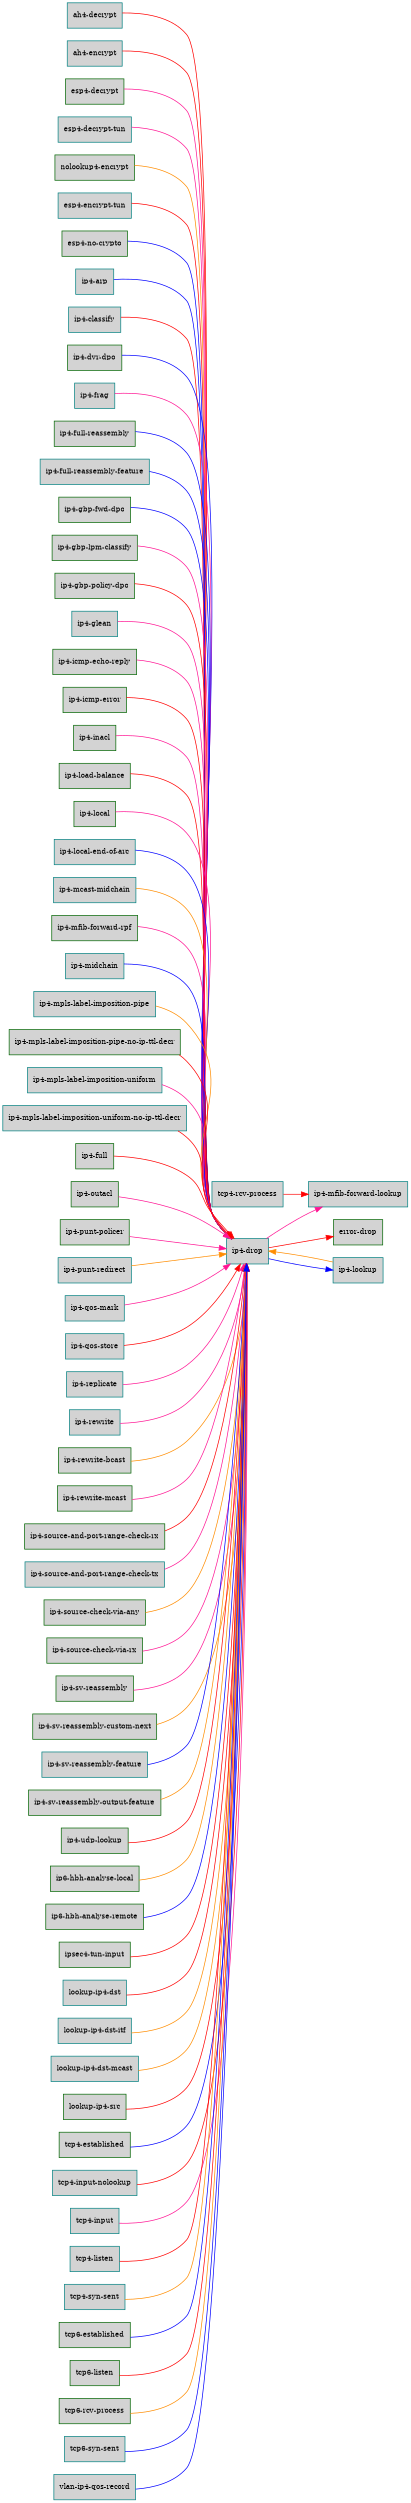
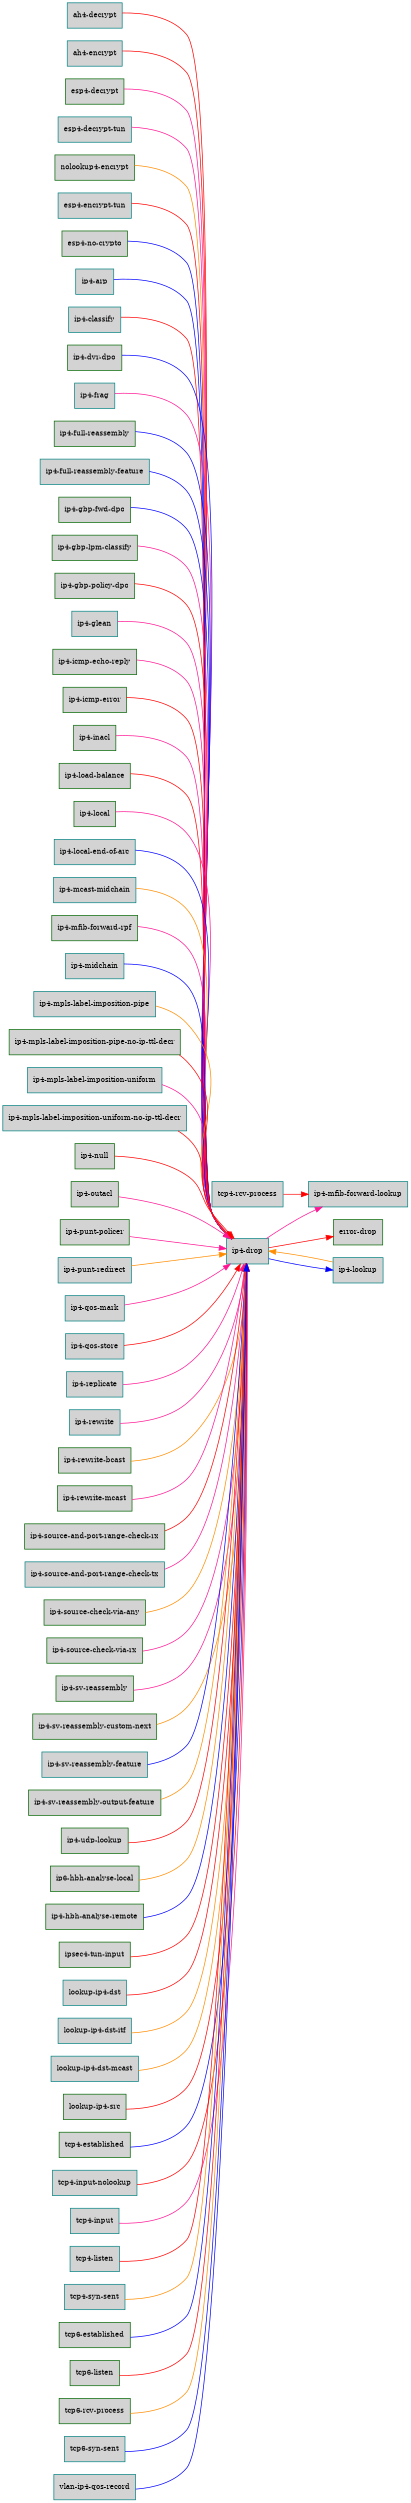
node "ip4-full": label "ip4-full" -> "ip4-null"
node "ip6-hbh-analyse-remote": label "ip6-hbh-analyse-remote" -> "ip4-hbh-analyse-remote"
